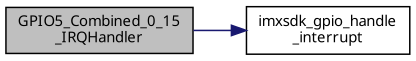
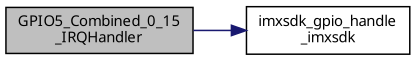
node "imxsdk_gpio_handle _interrupt": label "imxsdk_gpio_handle _interrupt" -> "imxsdk_gpio_handle _imxsdk"
